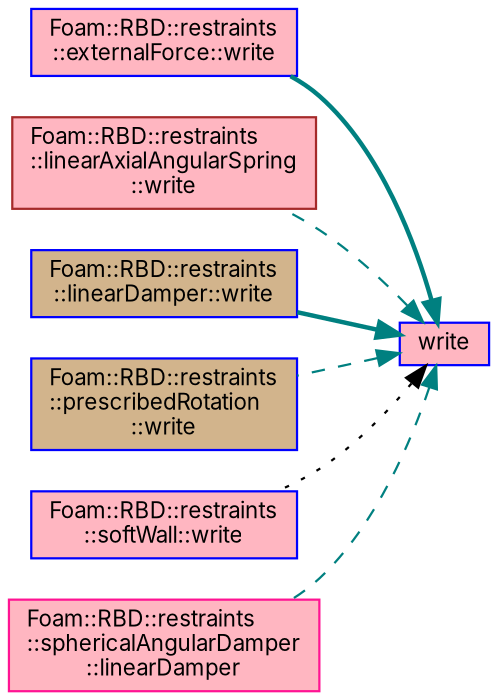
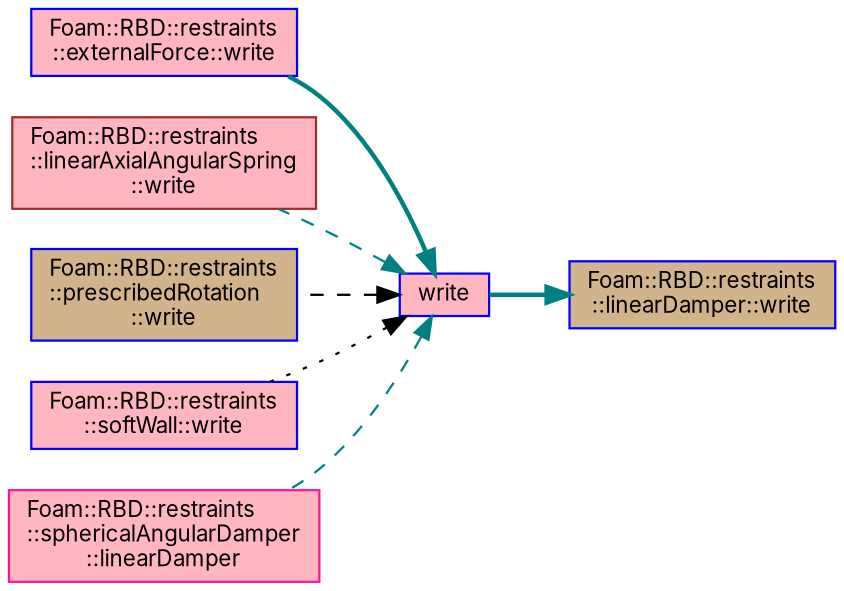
edge "Foam::RBD::restraints ::linearDamper::write" -> "write": reversed
edge "Foam::RBD::restraints ::prescribedRotation ::write" -> "write": color teal -> black
